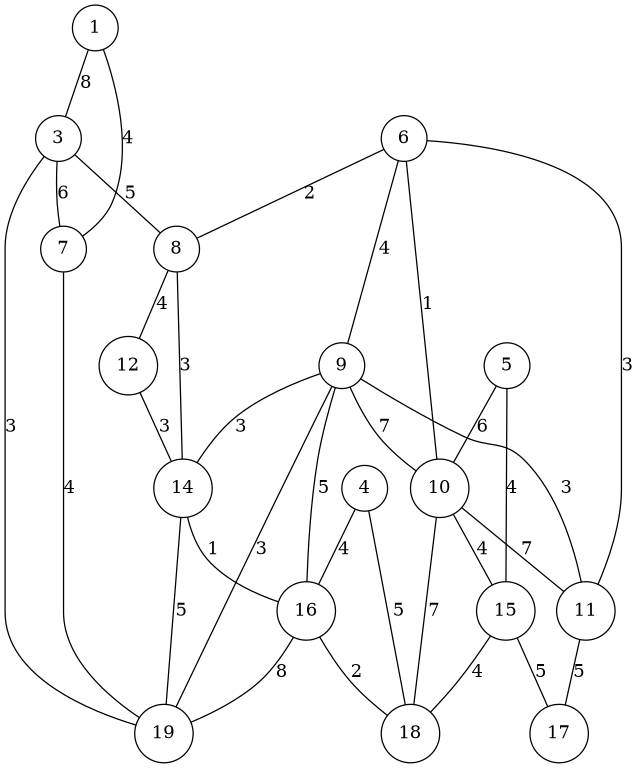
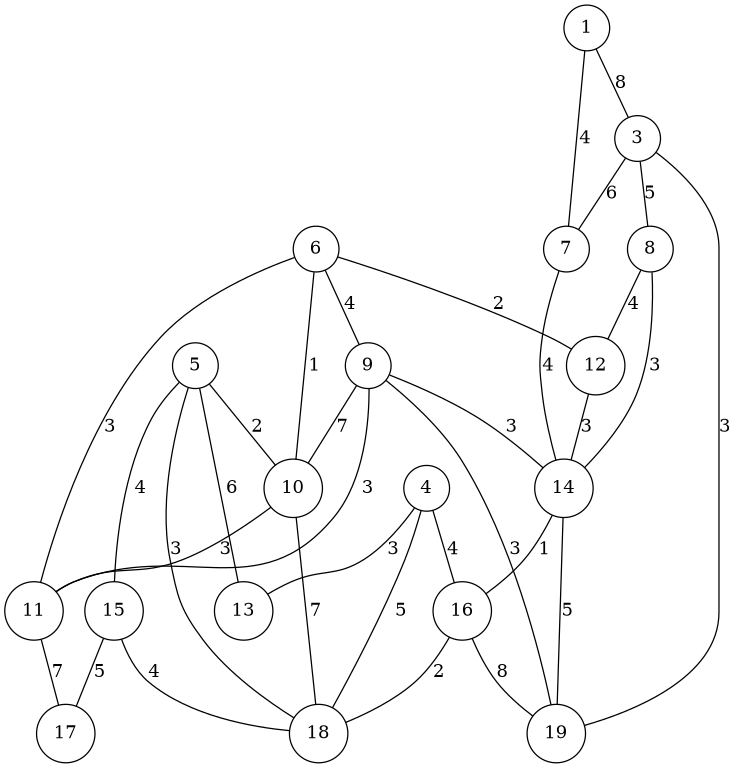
edge "6" -- "8": now "6" -- "12"
edge "5" -- "10": label "6" -> "2"
edge "9" -- "16": removed, label "5"
edge "7" -- "19": now "7" -- "14"
edge "10" -- "15": removed, label "4"
edge "10" -- "11": label "7" -> "3"
edge "5" -- "18": added, label "3"
node "13": added
edge "11" -- "17": label "5" -> "7"
